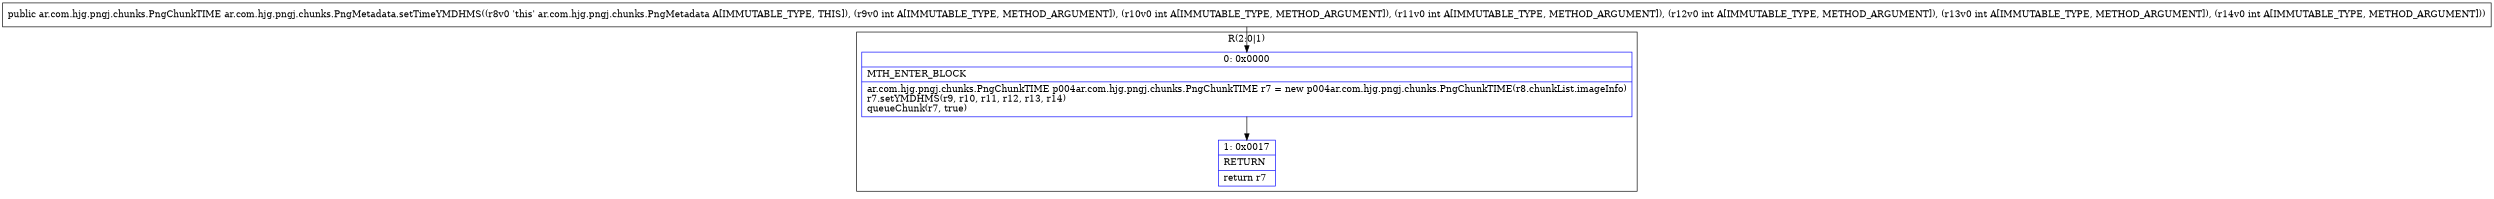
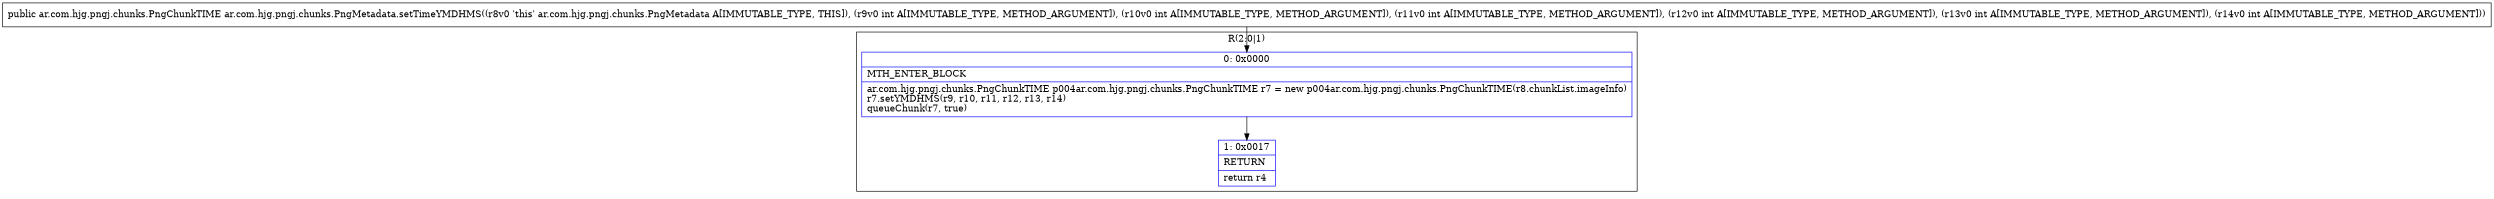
node "1: 0x0017": text "return r7" -> "return r4"
